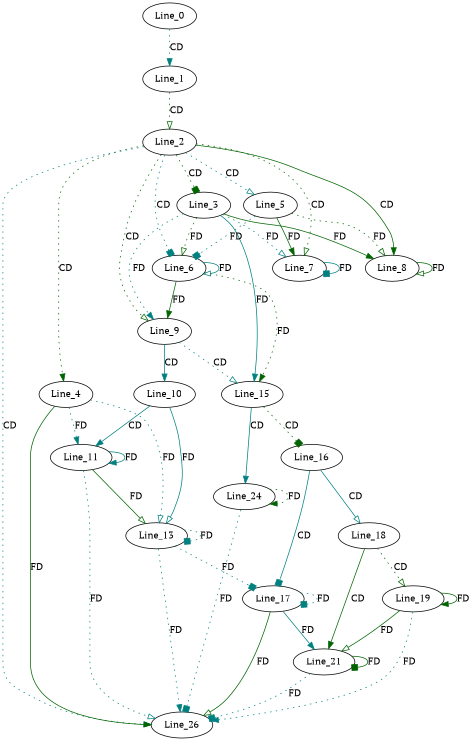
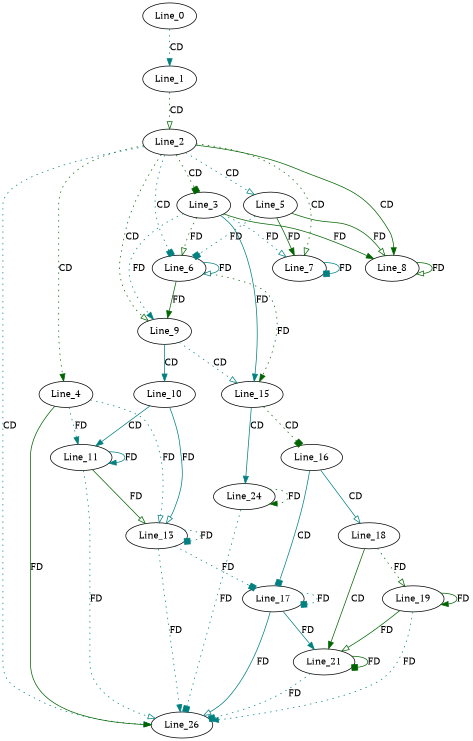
edge "Line_5" -> "Line_8": style dotted -> solid
edge "Line_18" -> "Line_19": label "CD" -> "FD"
edge "Line_17" -> "Line_26": color darkgreen -> teal
